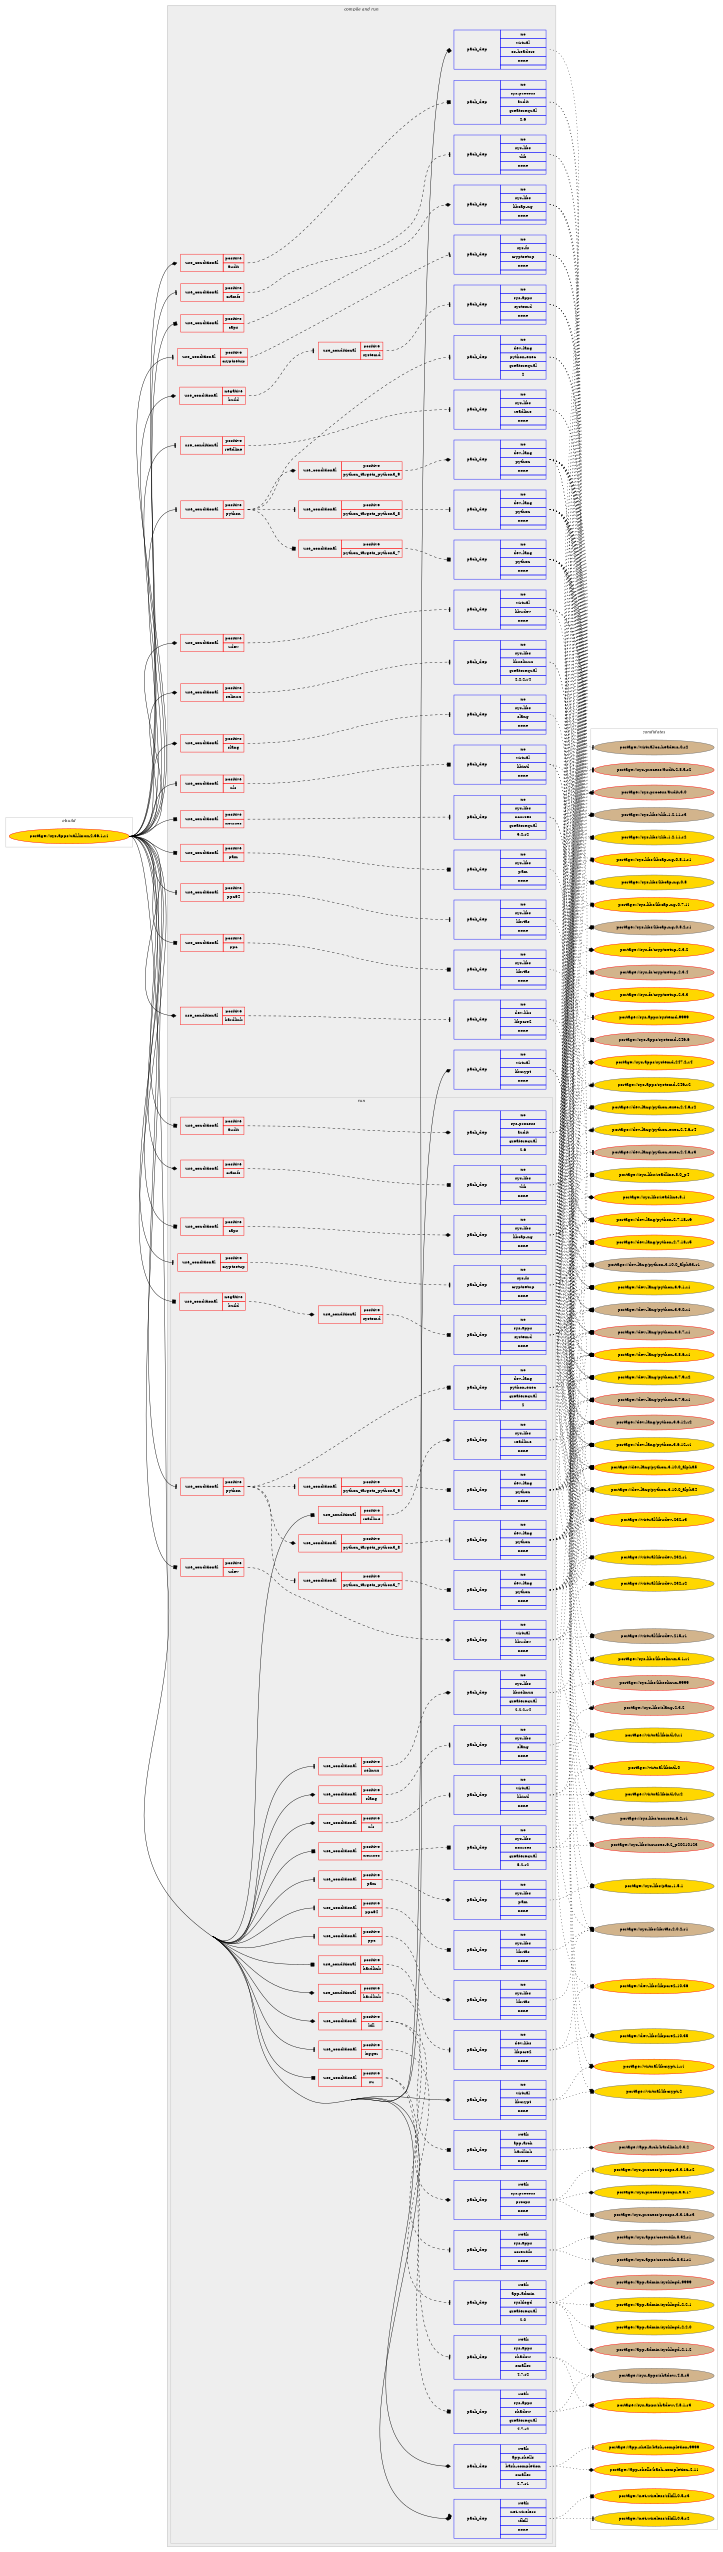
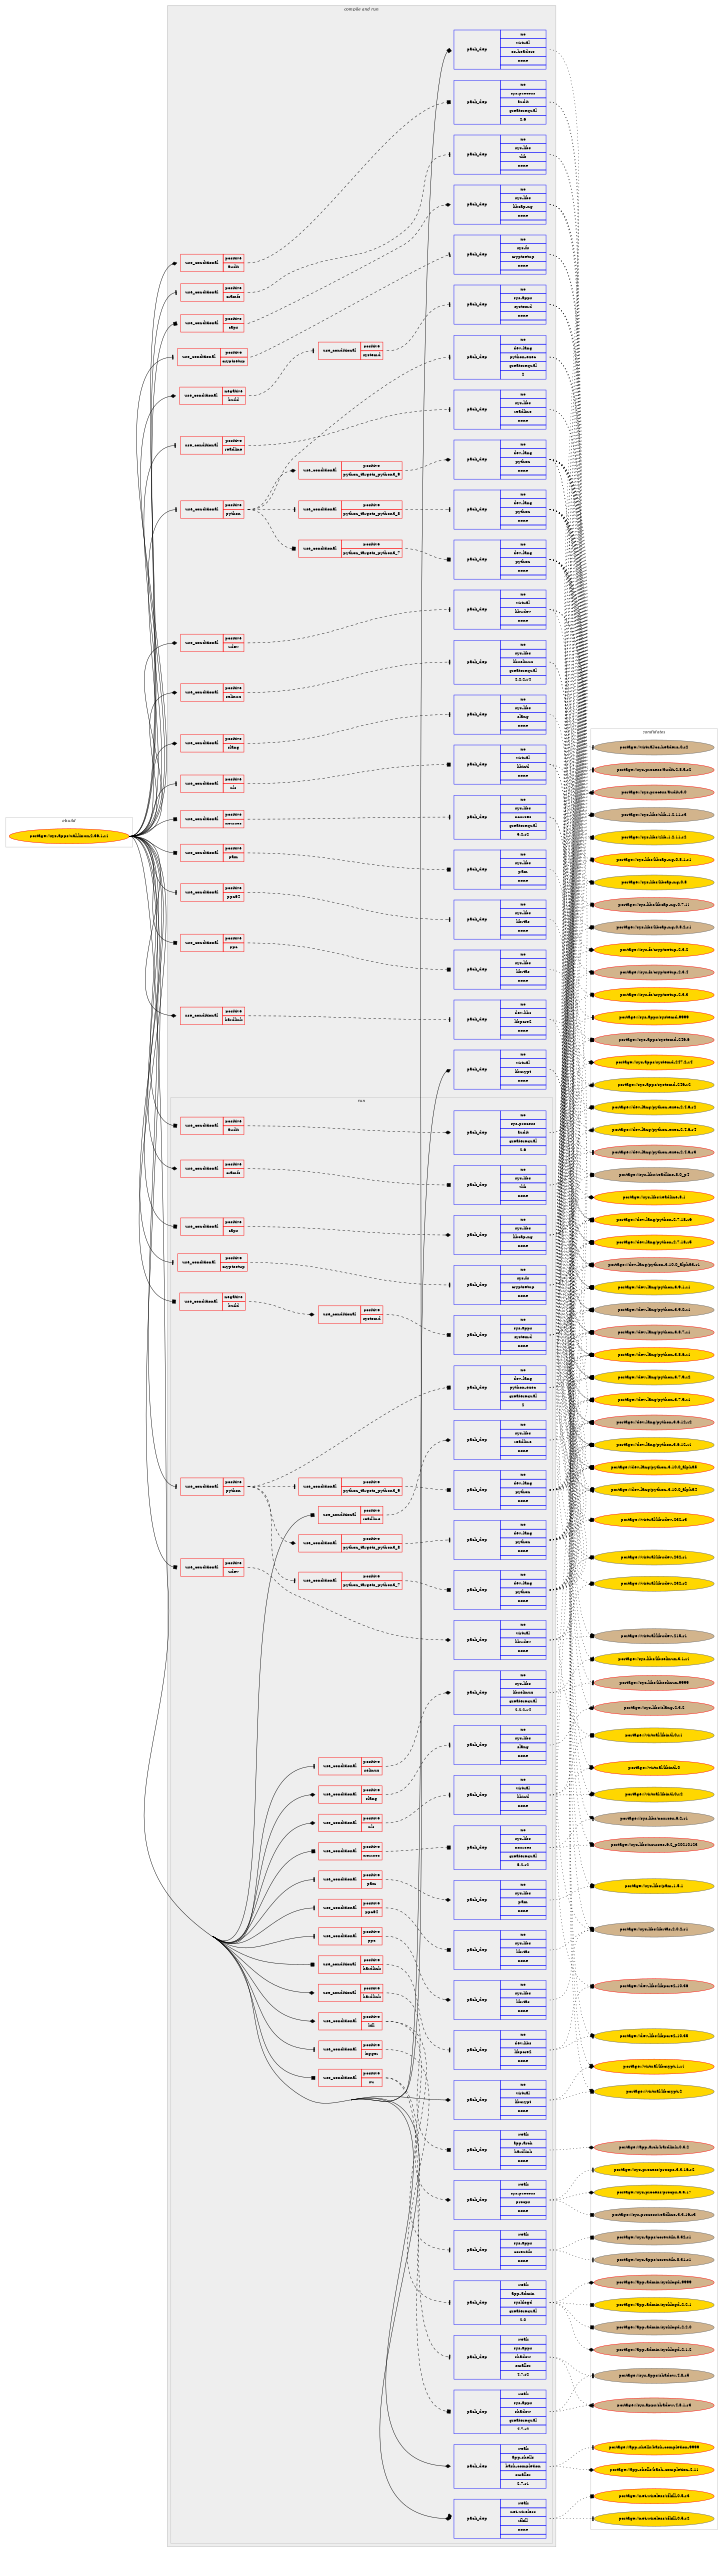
node "portage://sys-libs/libcap-ng-0.7.11": fillcolor gold -> tan
node "portage://sys-libs/readline-8.0_p4": fillcolor gold -> tan
node "portage://dev-lang/python-3.10.0_alpha3-r1": color gray40 -> red
node "portage://dev-lang/python-3.7.9-r1": fillcolor tan -> gold
node "portage://dev-libs/libpcre2-10.36": fillcolor gold -> tan
node "portage://sys-process/procps-3.3.16-r3": label "portage://sys-process/procps-3.3.16-r3" -> "portage://sys-process/readline-3.3.16-r3"
node "portage://app-admin/sysklogd-2.2.0": fillcolor gold -> tan
node "portage://sys-apps/shadow-4.8.1-r3": fillcolor gold -> tan
